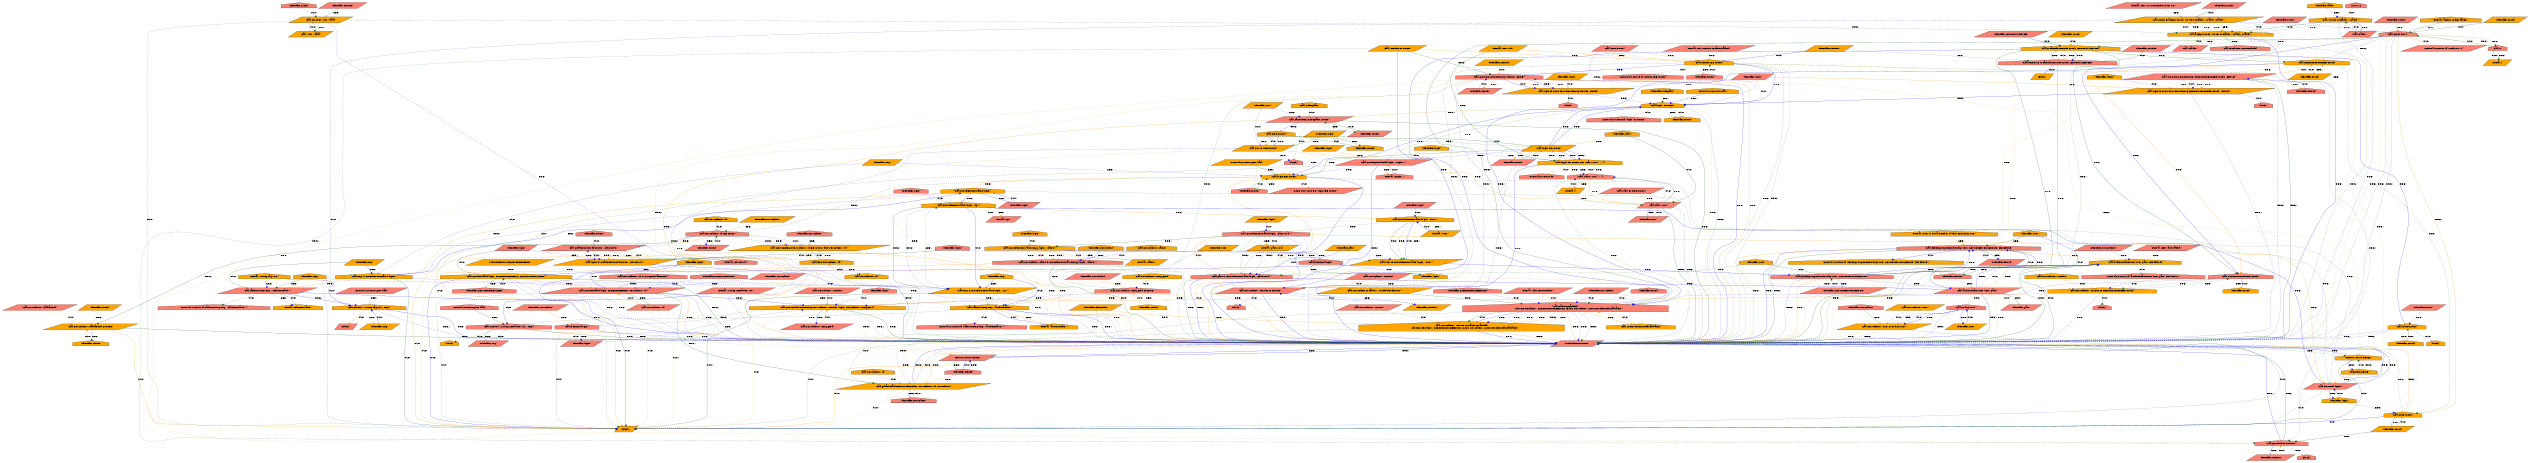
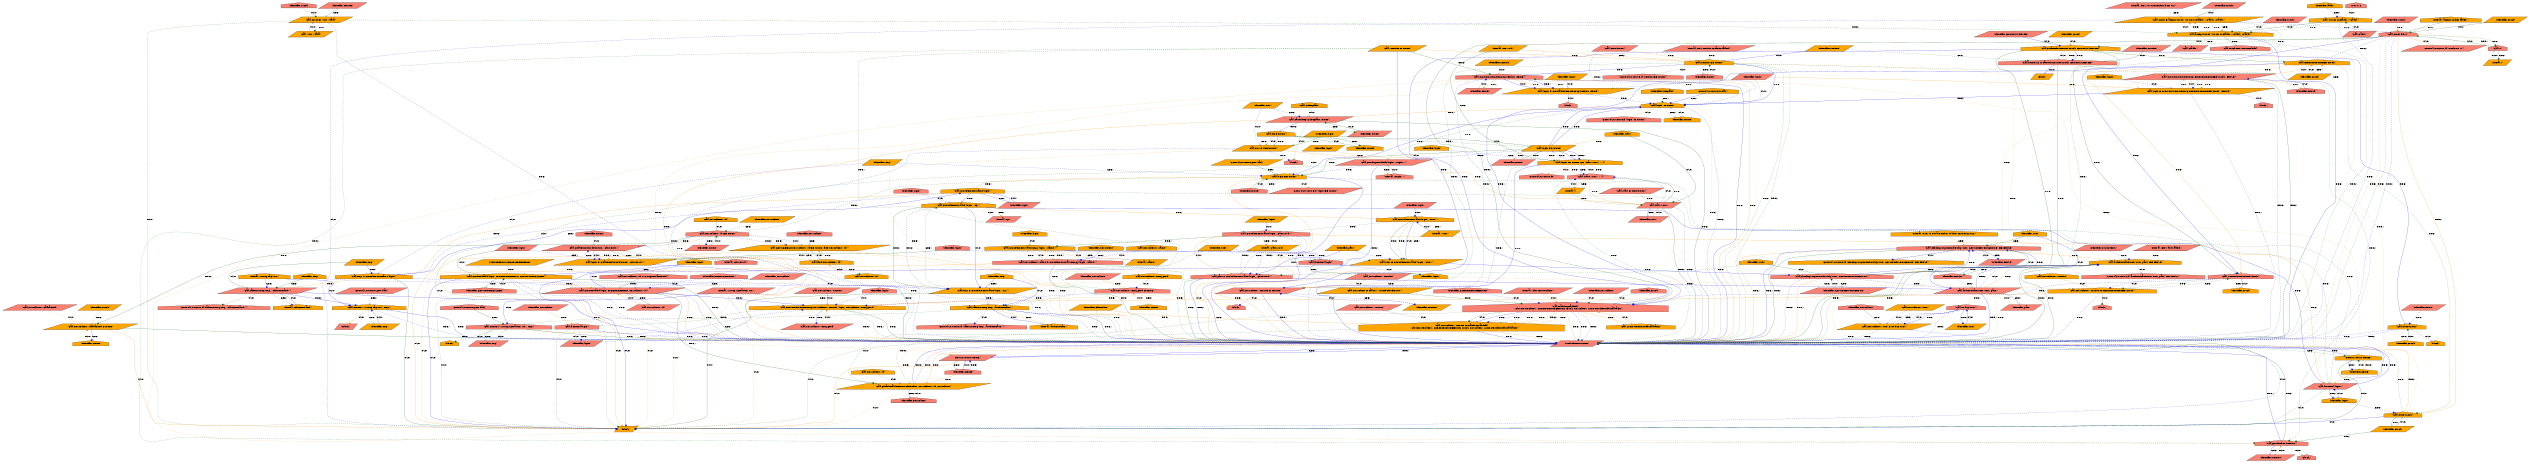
edge "(Call,(struct sockaddr *)&addr)" -> "(Call,&addr)": removed, label "CFG:"
edge "(Call,session = create_tls_session(csock, GNUTLS_SERVER))" -> "(Call,create_tls_session(csock, GNUTLS_SERVER))": removed, label "CFG:"
node "(Call,login = crm_recv_remote_msg(session, TRUE))": label "(Call,login = crm_recv_remote_msg(session, TRUE))" -> "(Call,login = crm_table_remote_msg(session, TRUE))"
edge "(Call,crm_recv_remote_msg(session, TRUE))" -> "(Call,new_client->encrypted = TRUE)": now "(Call,*session = NULL)" -> "(Call,new_client->encrypted = TRUE)"
